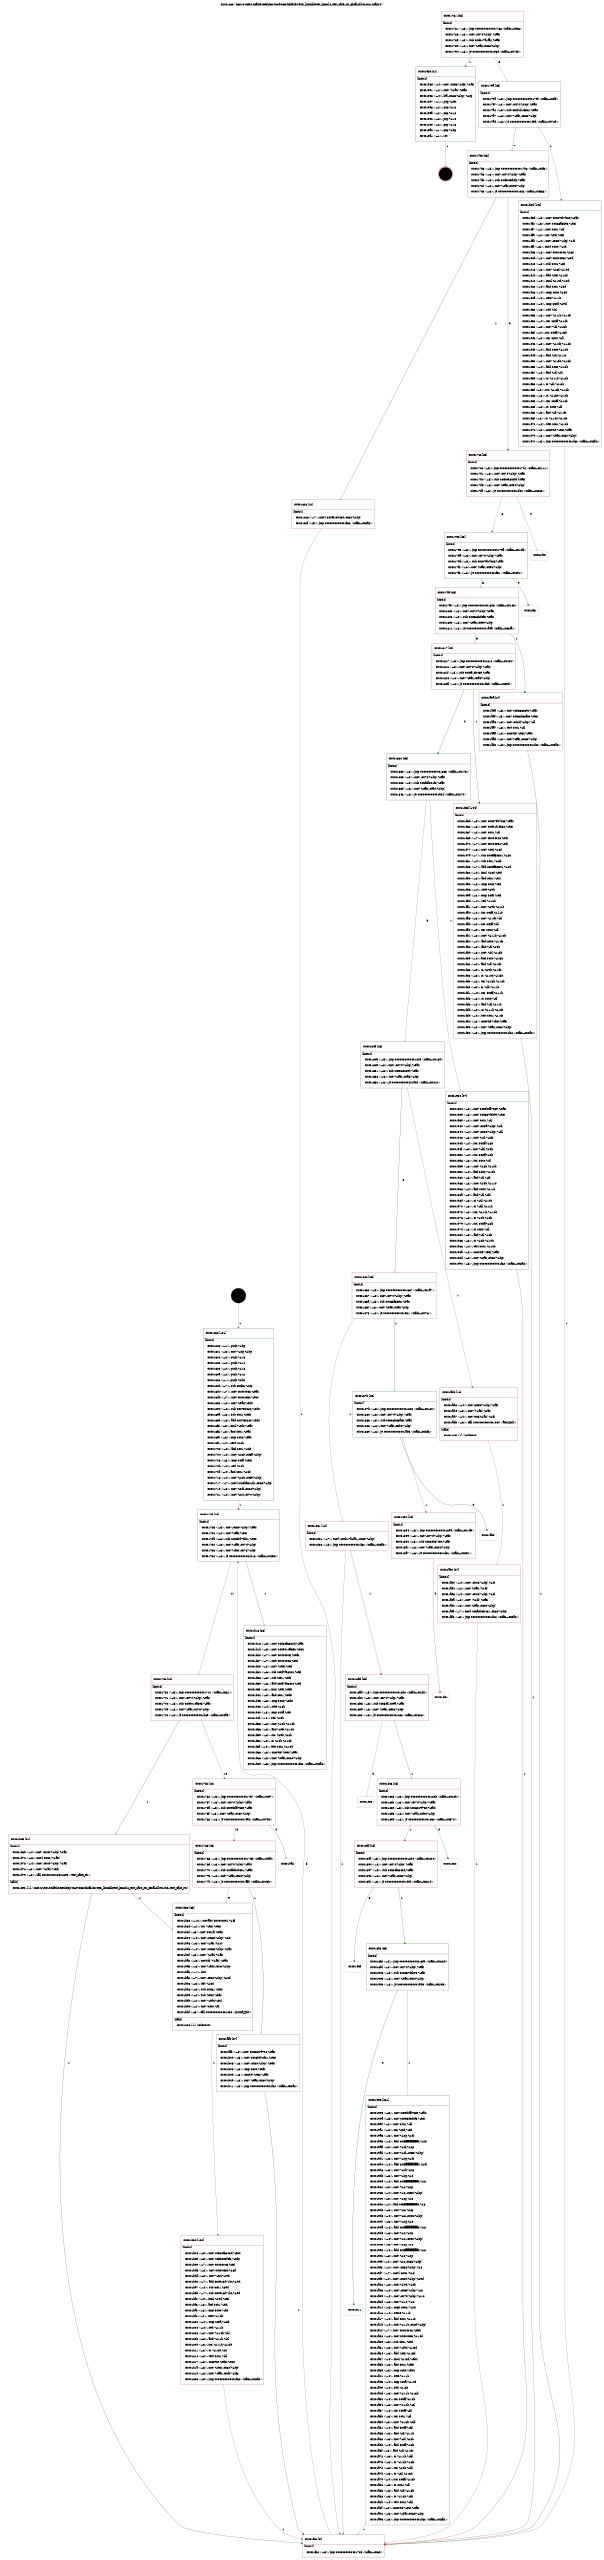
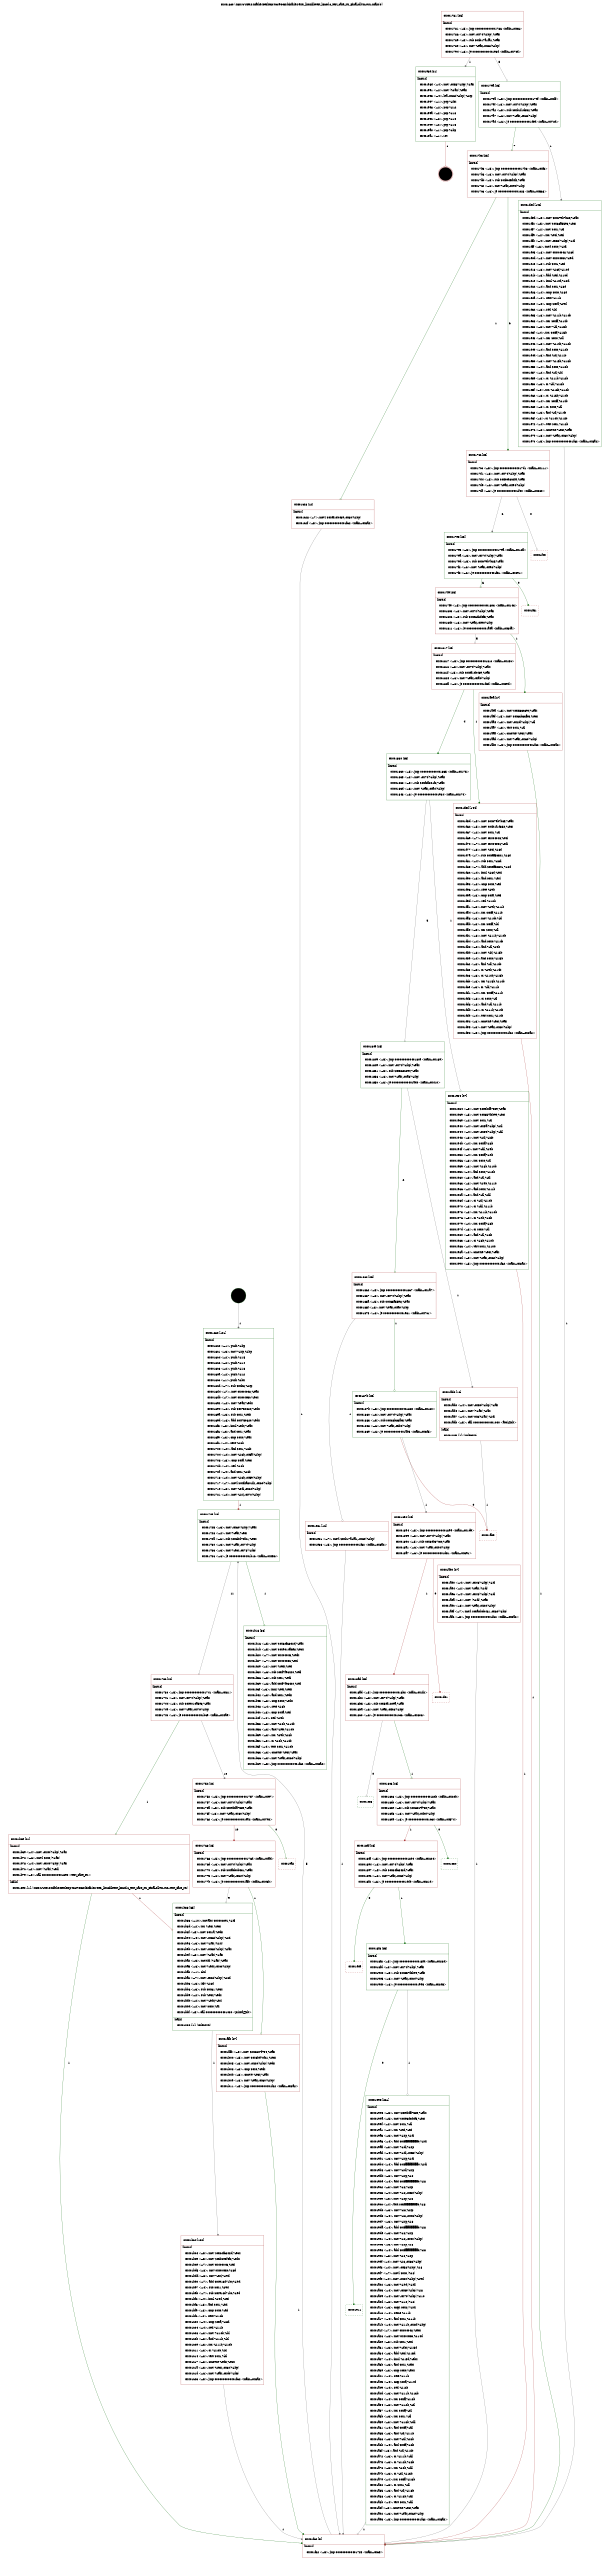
edge "0x40187b [25]" -> "0x401ab5": color darkgreen -> brown
edge "0x401ad0 [16]" -> "0x401ae0 [27]": now "0x401ad0 [16]" -> "0x401ab5"
edge "0x401e81 [12]" -> "0x4018ad [25]": now "0x401894 [25]" -> "0x4018ad [25]"
